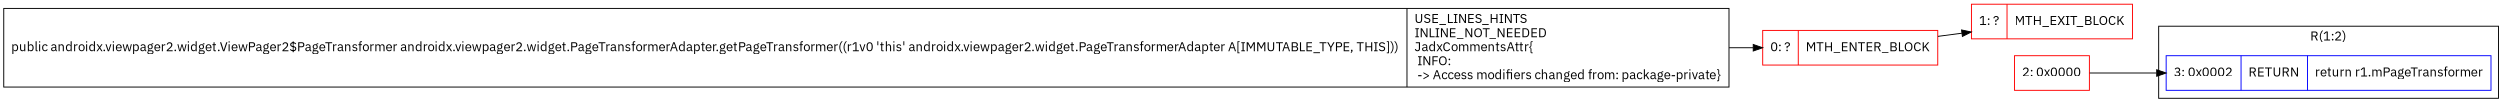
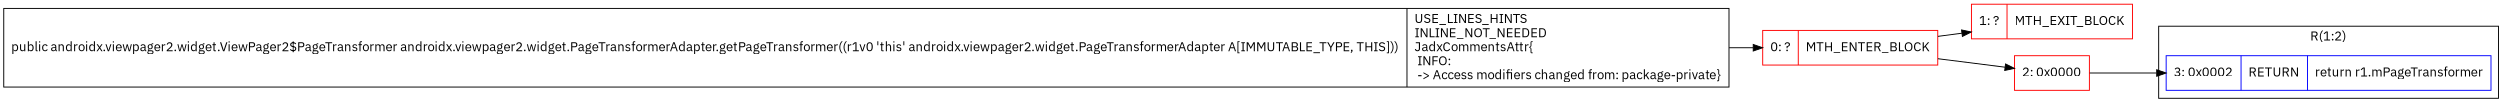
edge "0: ?" -> "2: 0x0000": added
